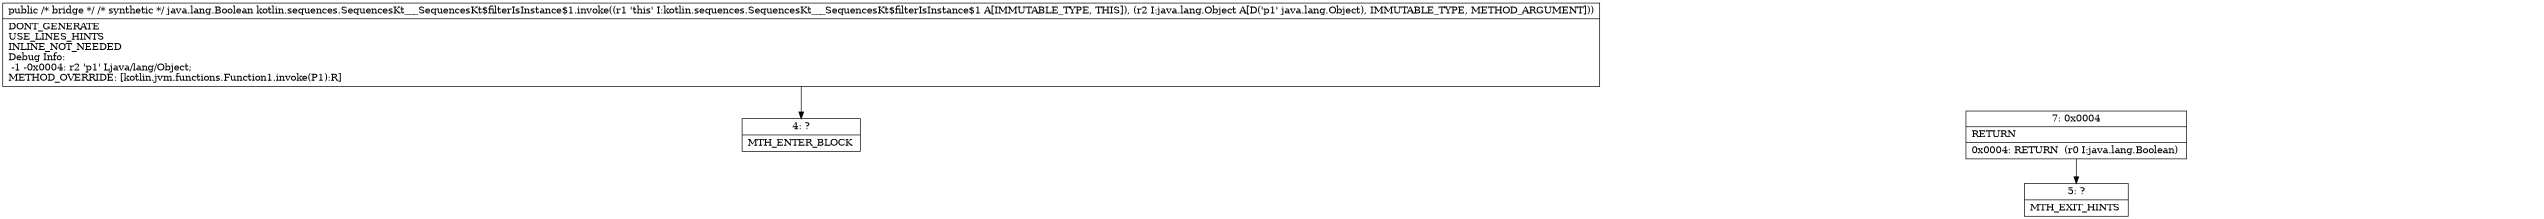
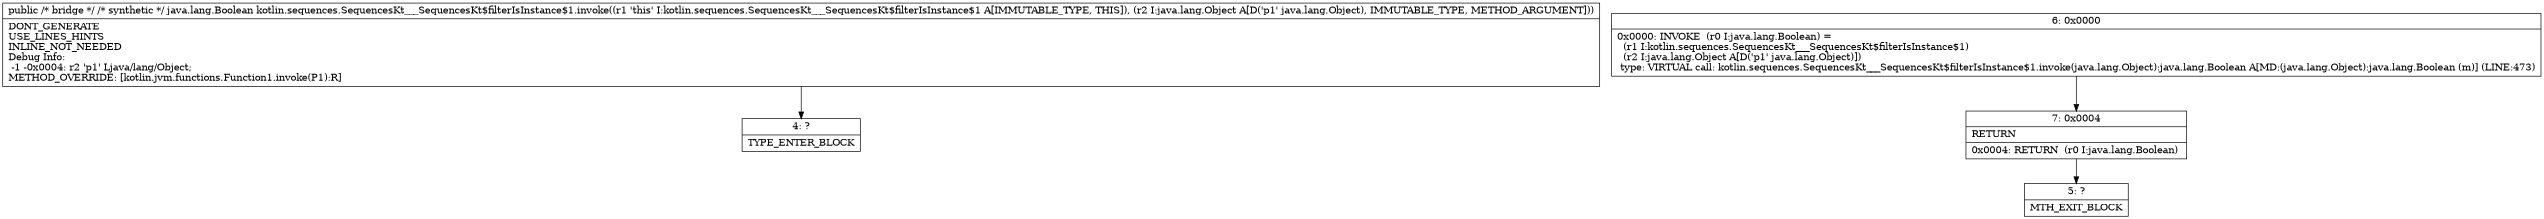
node "6: 0x0000": added
node "4: ?": text "MTH_ENTER_BLOCK" -> "TYPE_ENTER_BLOCK"
node "5: ?": text "MTH_EXIT_HINTS" -> "MTH_EXIT_BLOCK"
